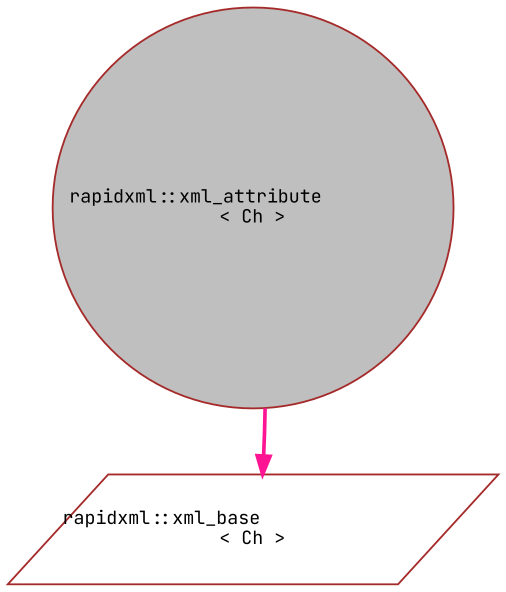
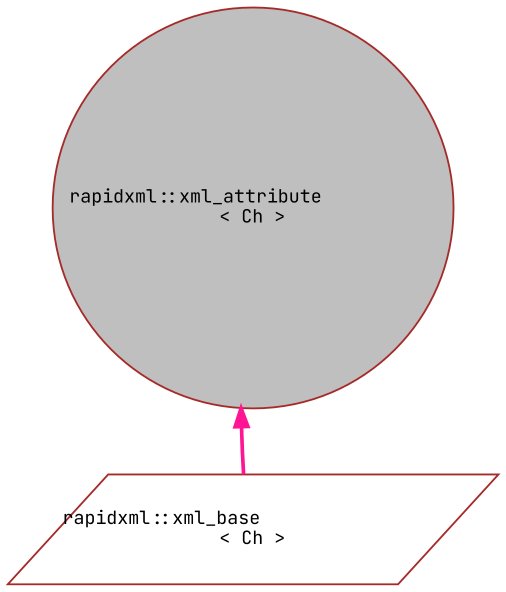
edge "rapidxml::xml_attribute < Ch >" -> "rapidxml::xml_base < Ch >": reversed
